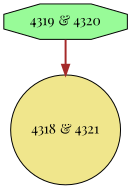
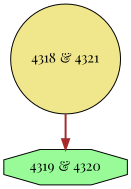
edge "4319 & 4320" -> "4318 & 4321": reversed
